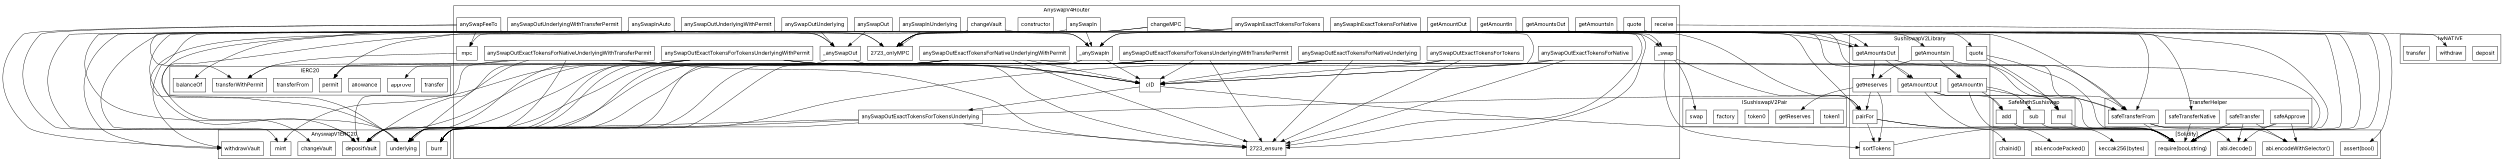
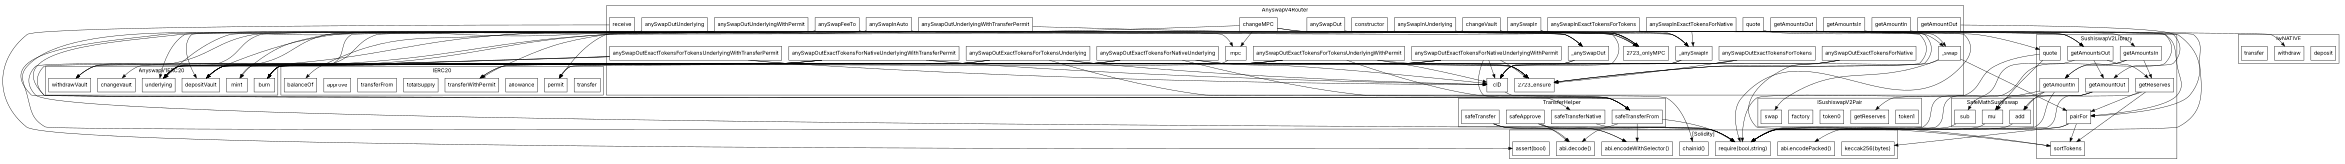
edge "anySwapInExactTokensForNative" -> "2723_onlyMPC": removed
edge "anySwapOutExactTokensForNativeUnderlyingWithPermit" -> "approve": now "anySwapOutExactTokensForNativeUnderlyingWithPermit" -> "burn"
node "totalSupply": added
edge "cID" -> "anySwapOutExactTokensForTokensUnderlying": reversed
